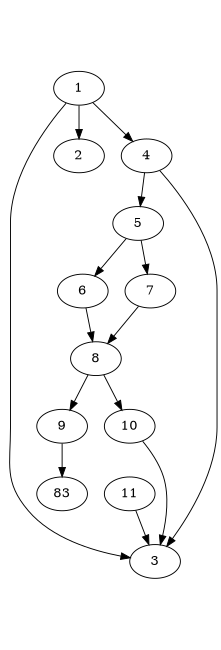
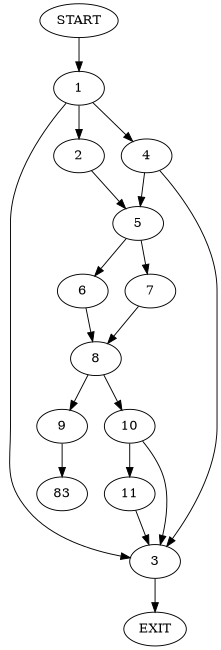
node "START": added
edge "2" -> "5": added
edge "10" -> "11": added
node "EXIT": added
